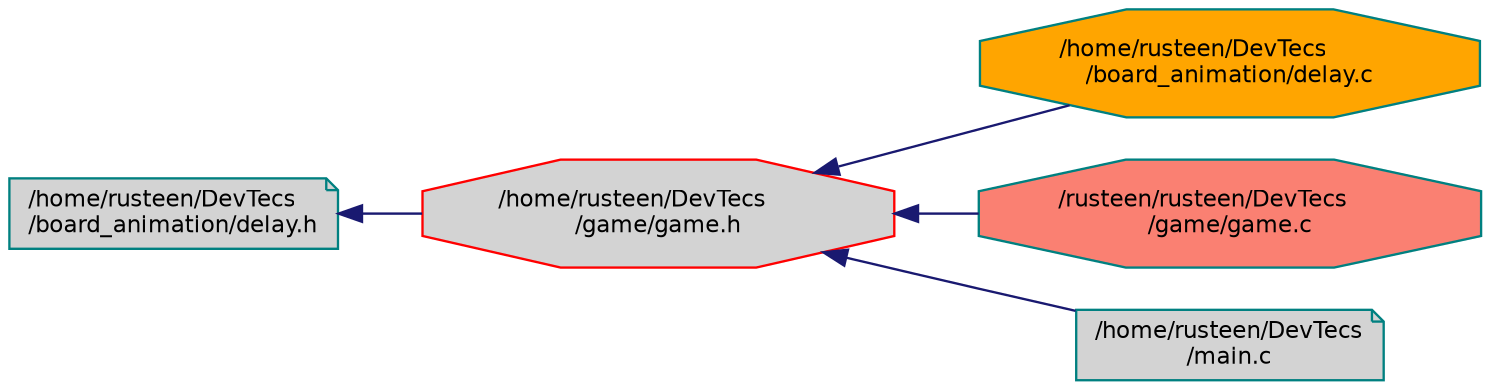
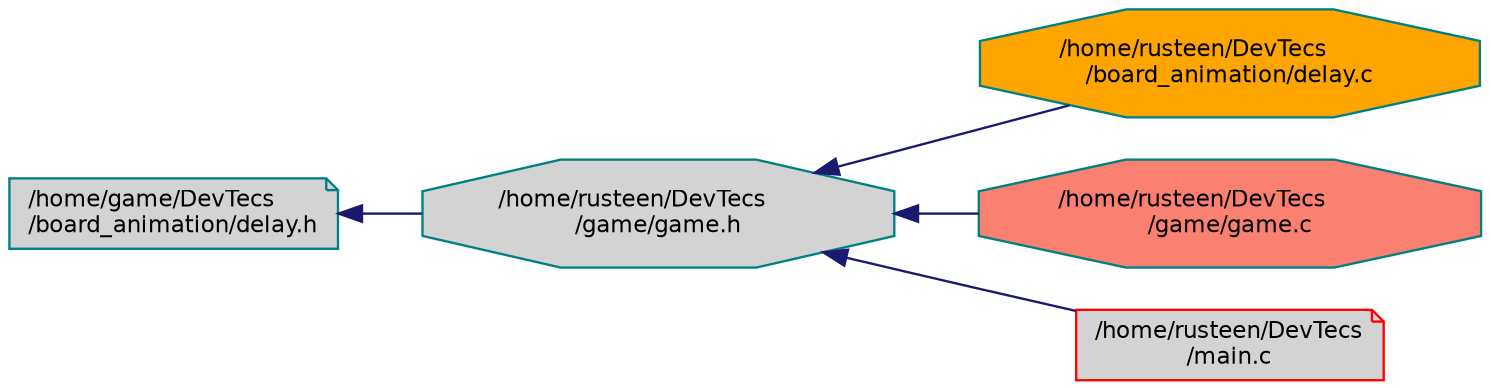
node "/home/rusteen/DevTecs /board_animation/delay.h": label "/home/rusteen/DevTecs /board_animation/delay.h" -> "/home/game/DevTecs /board_animation/delay.h"
node "/home/rusteen/DevTecs /game/game.h": color red -> teal
node "/rusteen/rusteen/DevTecs /game/game.c": label "/rusteen/rusteen/DevTecs /game/game.c" -> "/home/rusteen/DevTecs /game/game.c"
node "/home/rusteen/DevTecs /main.c": color teal -> red
